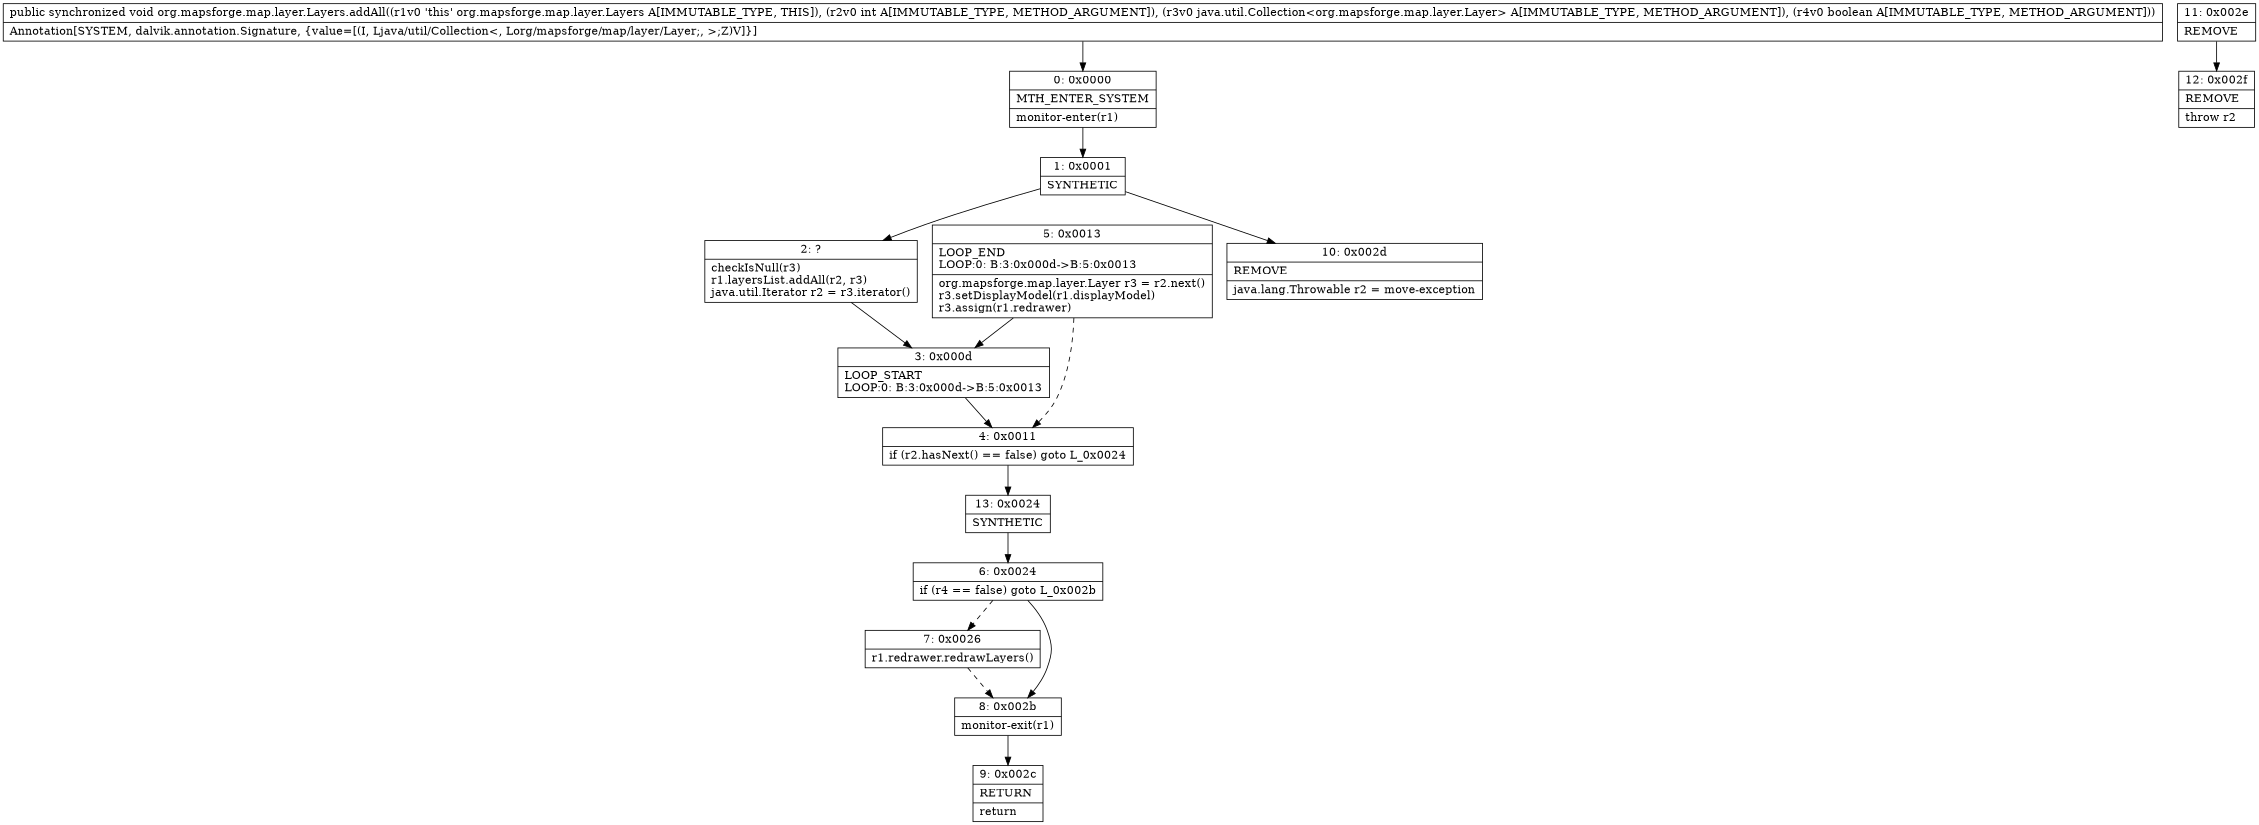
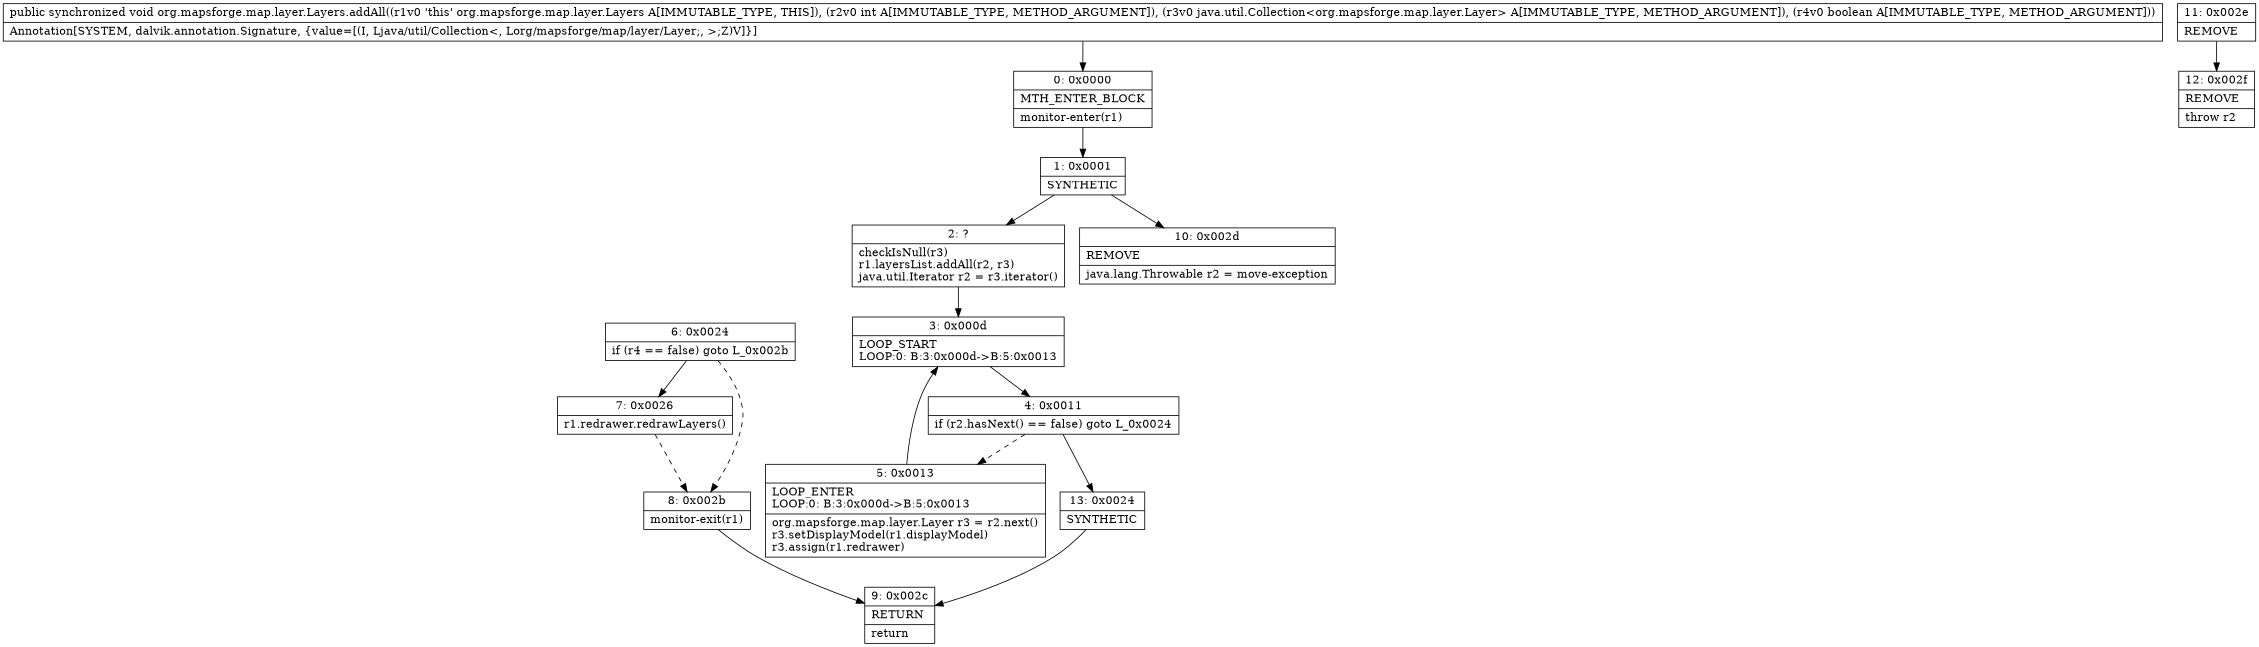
node "0: 0x0000": text "MTH_ENTER_SYSTEM" -> "MTH_ENTER_BLOCK"
node "5: 0x0013": text "LOOP_END" -> "LOOP_ENTER"
edge "5: 0x0013" -> "4: 0x0011": reversed
edge "13: 0x0024" -> "6: 0x0024": now "13: 0x0024" -> "9: 0x002c"
edge "6: 0x0024" -> "7: 0x0026": style dashed -> solid
edge "6: 0x0024" -> "8: 0x002b": style solid -> dashed
